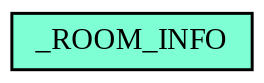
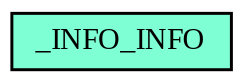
node "_ROOM_INFO": label "_ROOM_INFO" -> "_INFO_INFO"
